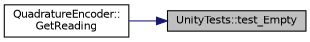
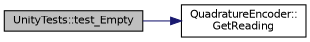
edge "QuadratureEncoder:: GetReading" -> "UnityTests::test_Empty": reversed
